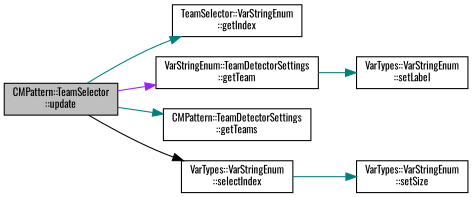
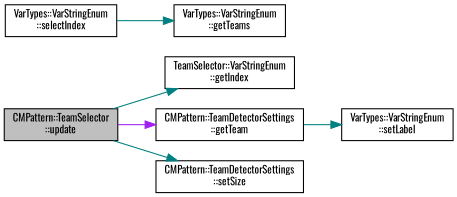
node "VarStringEnum::TeamDetectorSettings ::getTeam": label "VarStringEnum::TeamDetectorSettings ::getTeam" -> "CMPattern::TeamDetectorSettings ::getTeam"
node "CMPattern::TeamDetectorSettings ::getTeams": label "CMPattern::TeamDetectorSettings ::getTeams" -> "CMPattern::TeamDetectorSettings ::setSize"
edge "CMPattern::TeamSelector ::update" -> "VarTypes::VarStringEnum ::selectIndex": removed
node "VarTypes::VarStringEnum ::setSize": label "VarTypes::VarStringEnum ::setSize" -> "VarTypes::VarStringEnum ::getTeams"
